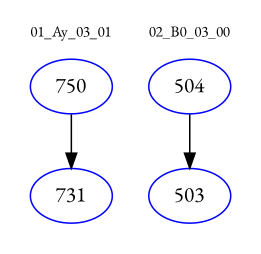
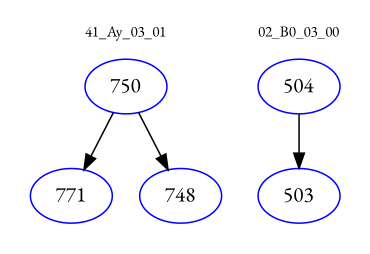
cluster "01_Ay_03_01": label "01_Ay_03_01" -> "41_Ay_03_01"
node "731": label "731" -> "771"
node "748": added
